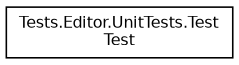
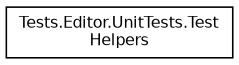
node "Tests.Editor.UnitTests.Test Test": label "Tests.Editor.UnitTests.Test Test" -> "Tests.Editor.UnitTests.Test Helpers"
